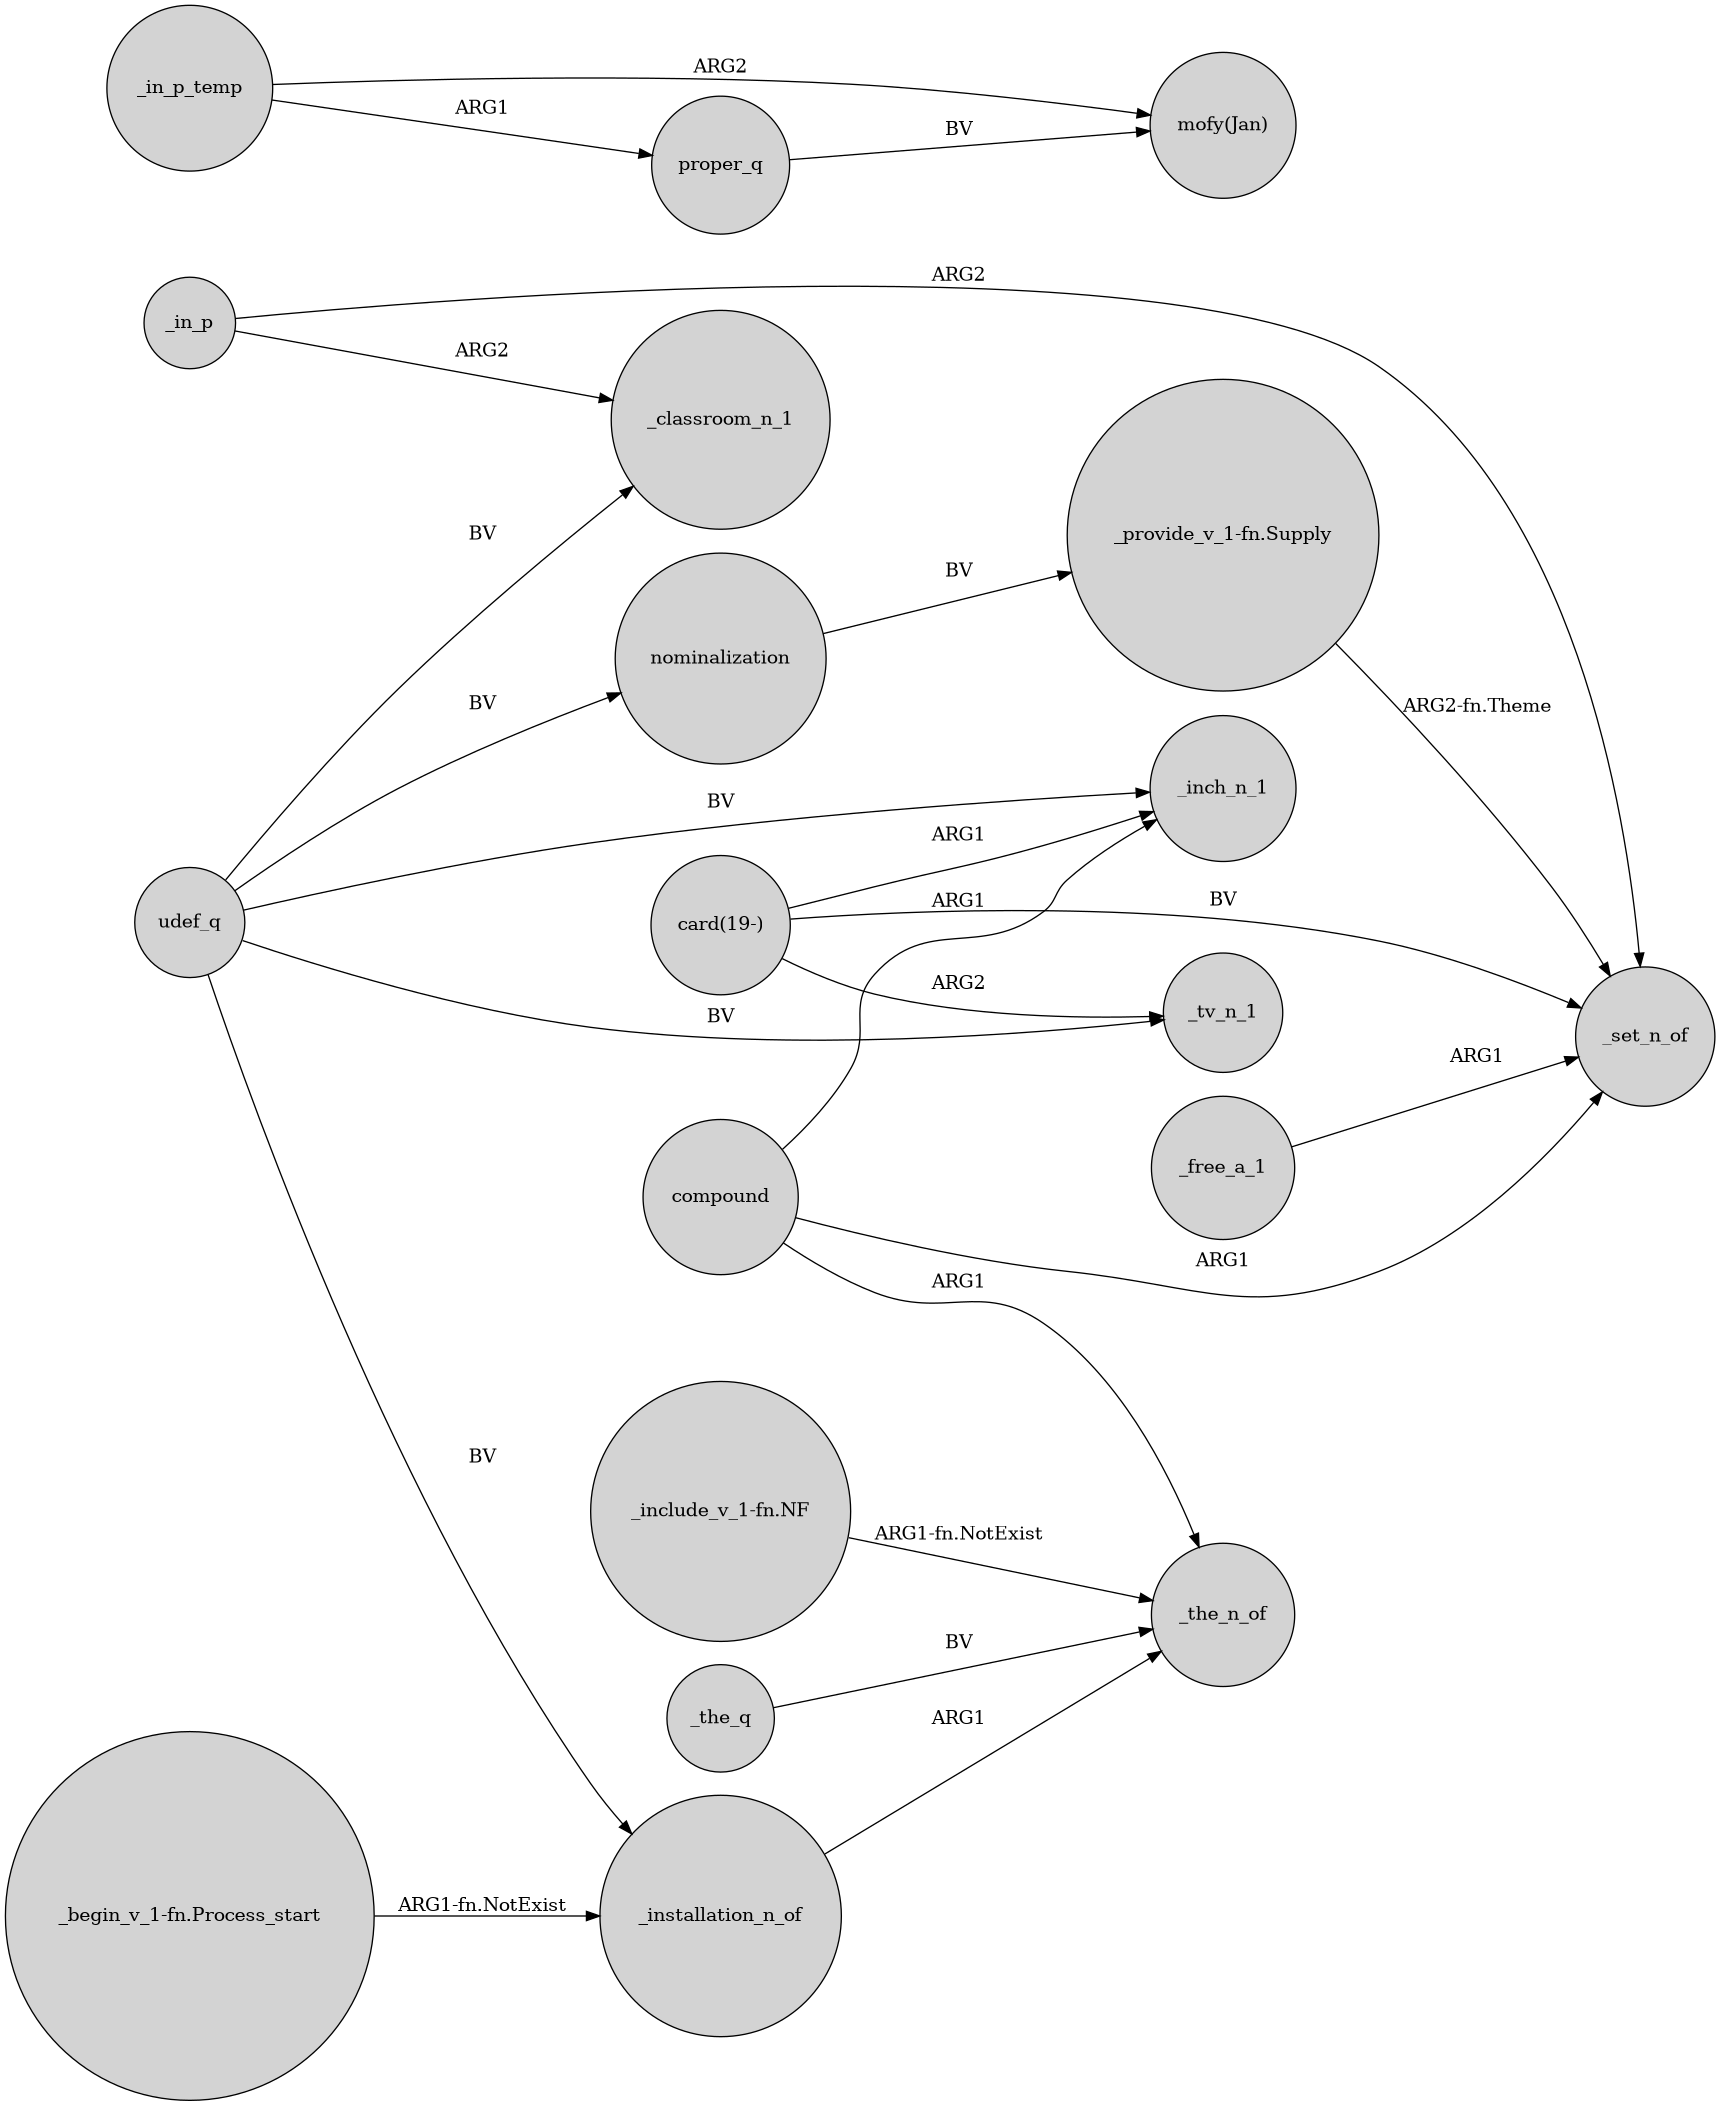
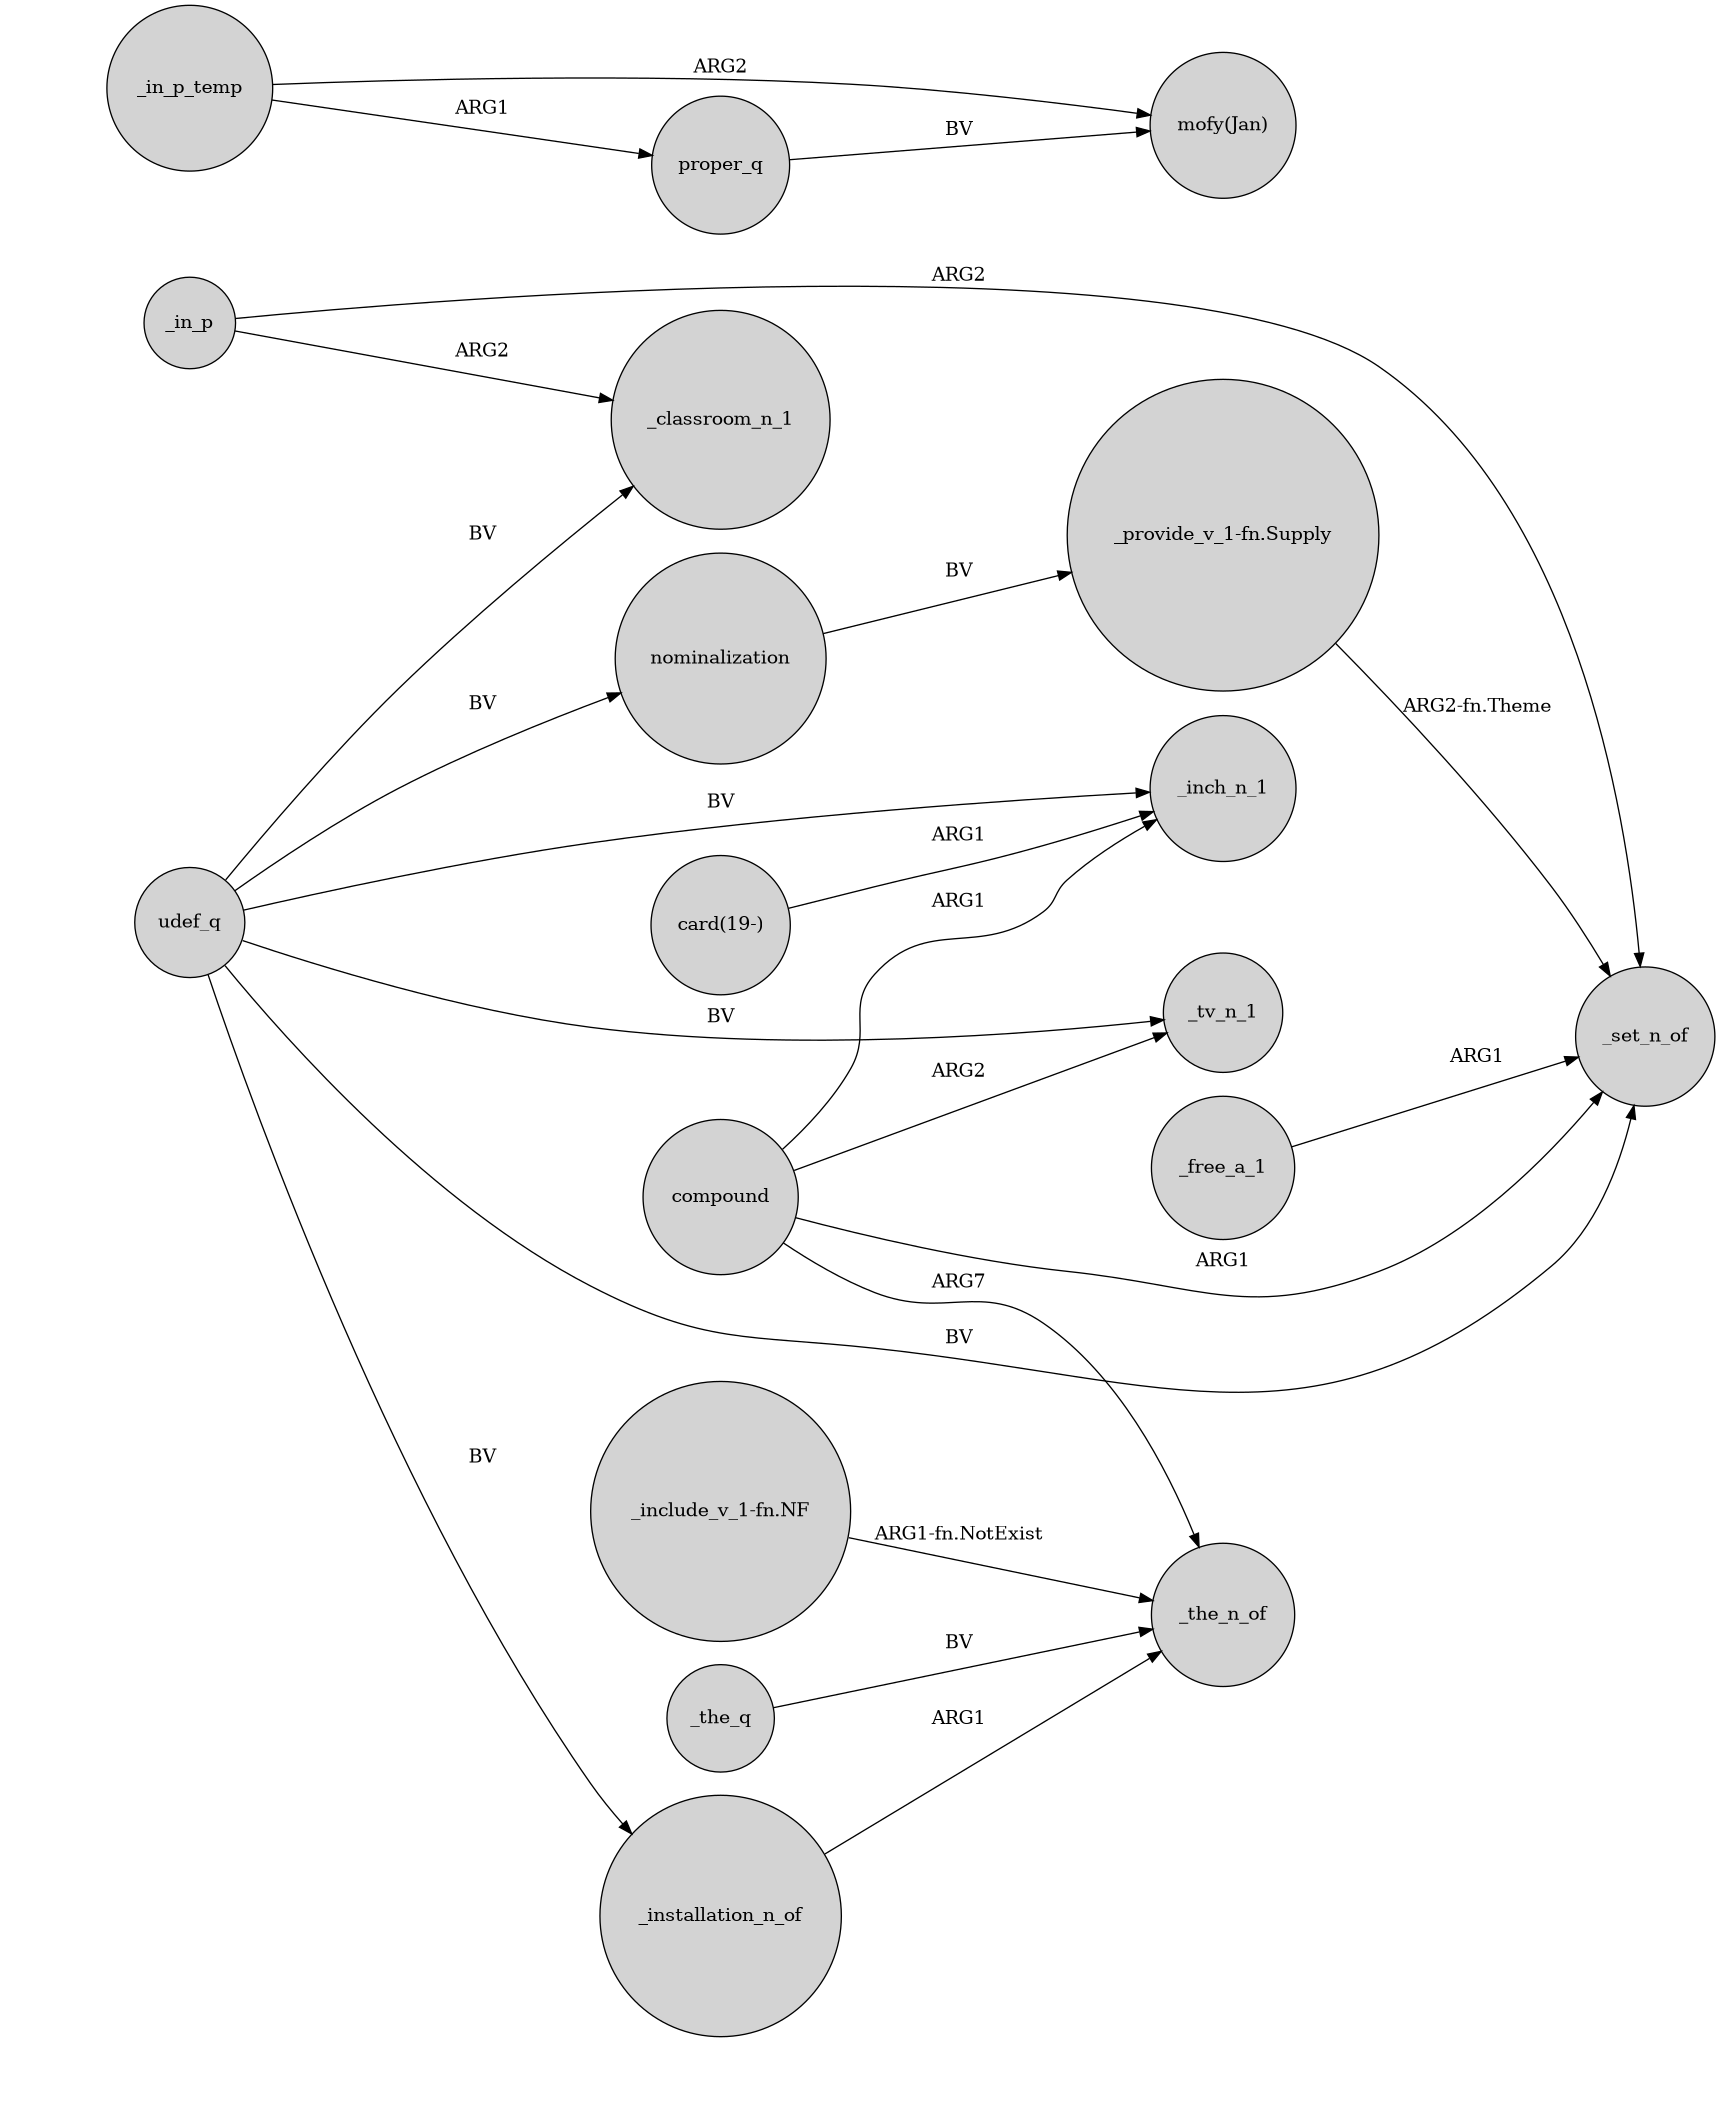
edge "card(19-)" -> "_set_n_of": now "udef_q" -> "_set_n_of"
edge "card(19-)" -> "_tv_n_1": now "compound" -> "_tv_n_1"
edge "compound" -> "_the_n_of": label "ARG1" -> "ARG7"
node "_begin_v_1-fn.Process_start": removed
